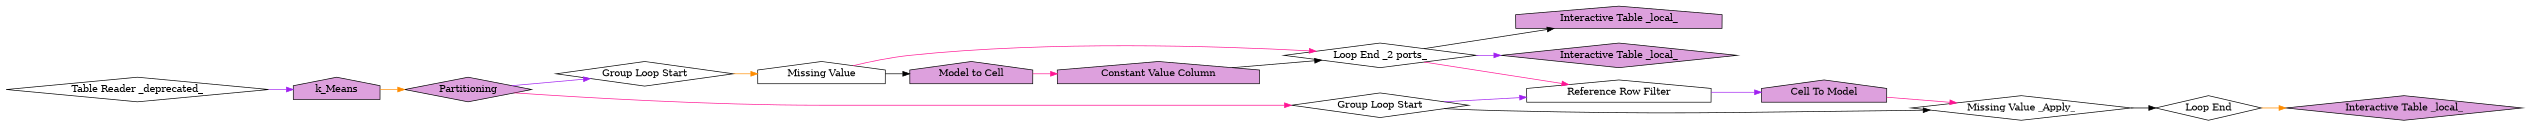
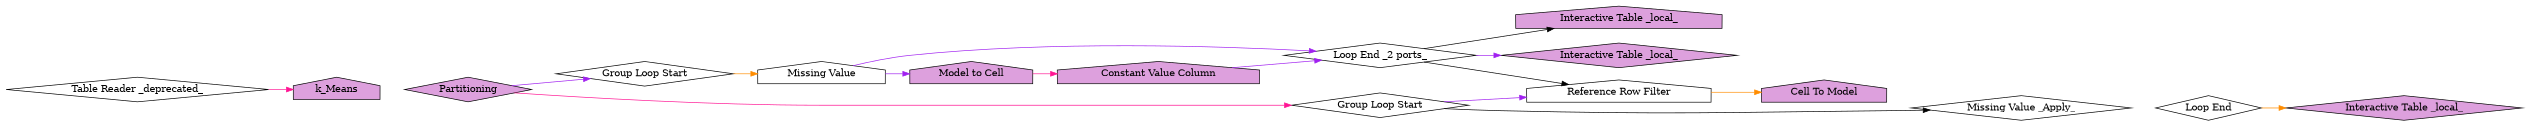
edge "Missing Value" -> "Loop End _2 ports_": color deeppink -> purple
edge "Constant Value Column" -> "Loop End _2 ports_": color black -> purple
edge "Loop End _2 ports_" -> "Reference Row Filter": color deeppink -> black
edge "Missing Value" -> "Model to Cell": color black -> purple
edge "Table Reader _deprecated_" -> "k_Means": color purple -> deeppink
edge "k_Means" -> "Partitioning": removed
edge "Reference Row Filter" -> "Cell To Model": color purple -> darkorange
edge "Cell To Model" -> "Missing Value _Apply_": removed
edge "Missing Value _Apply_" -> "Loop End": removed
